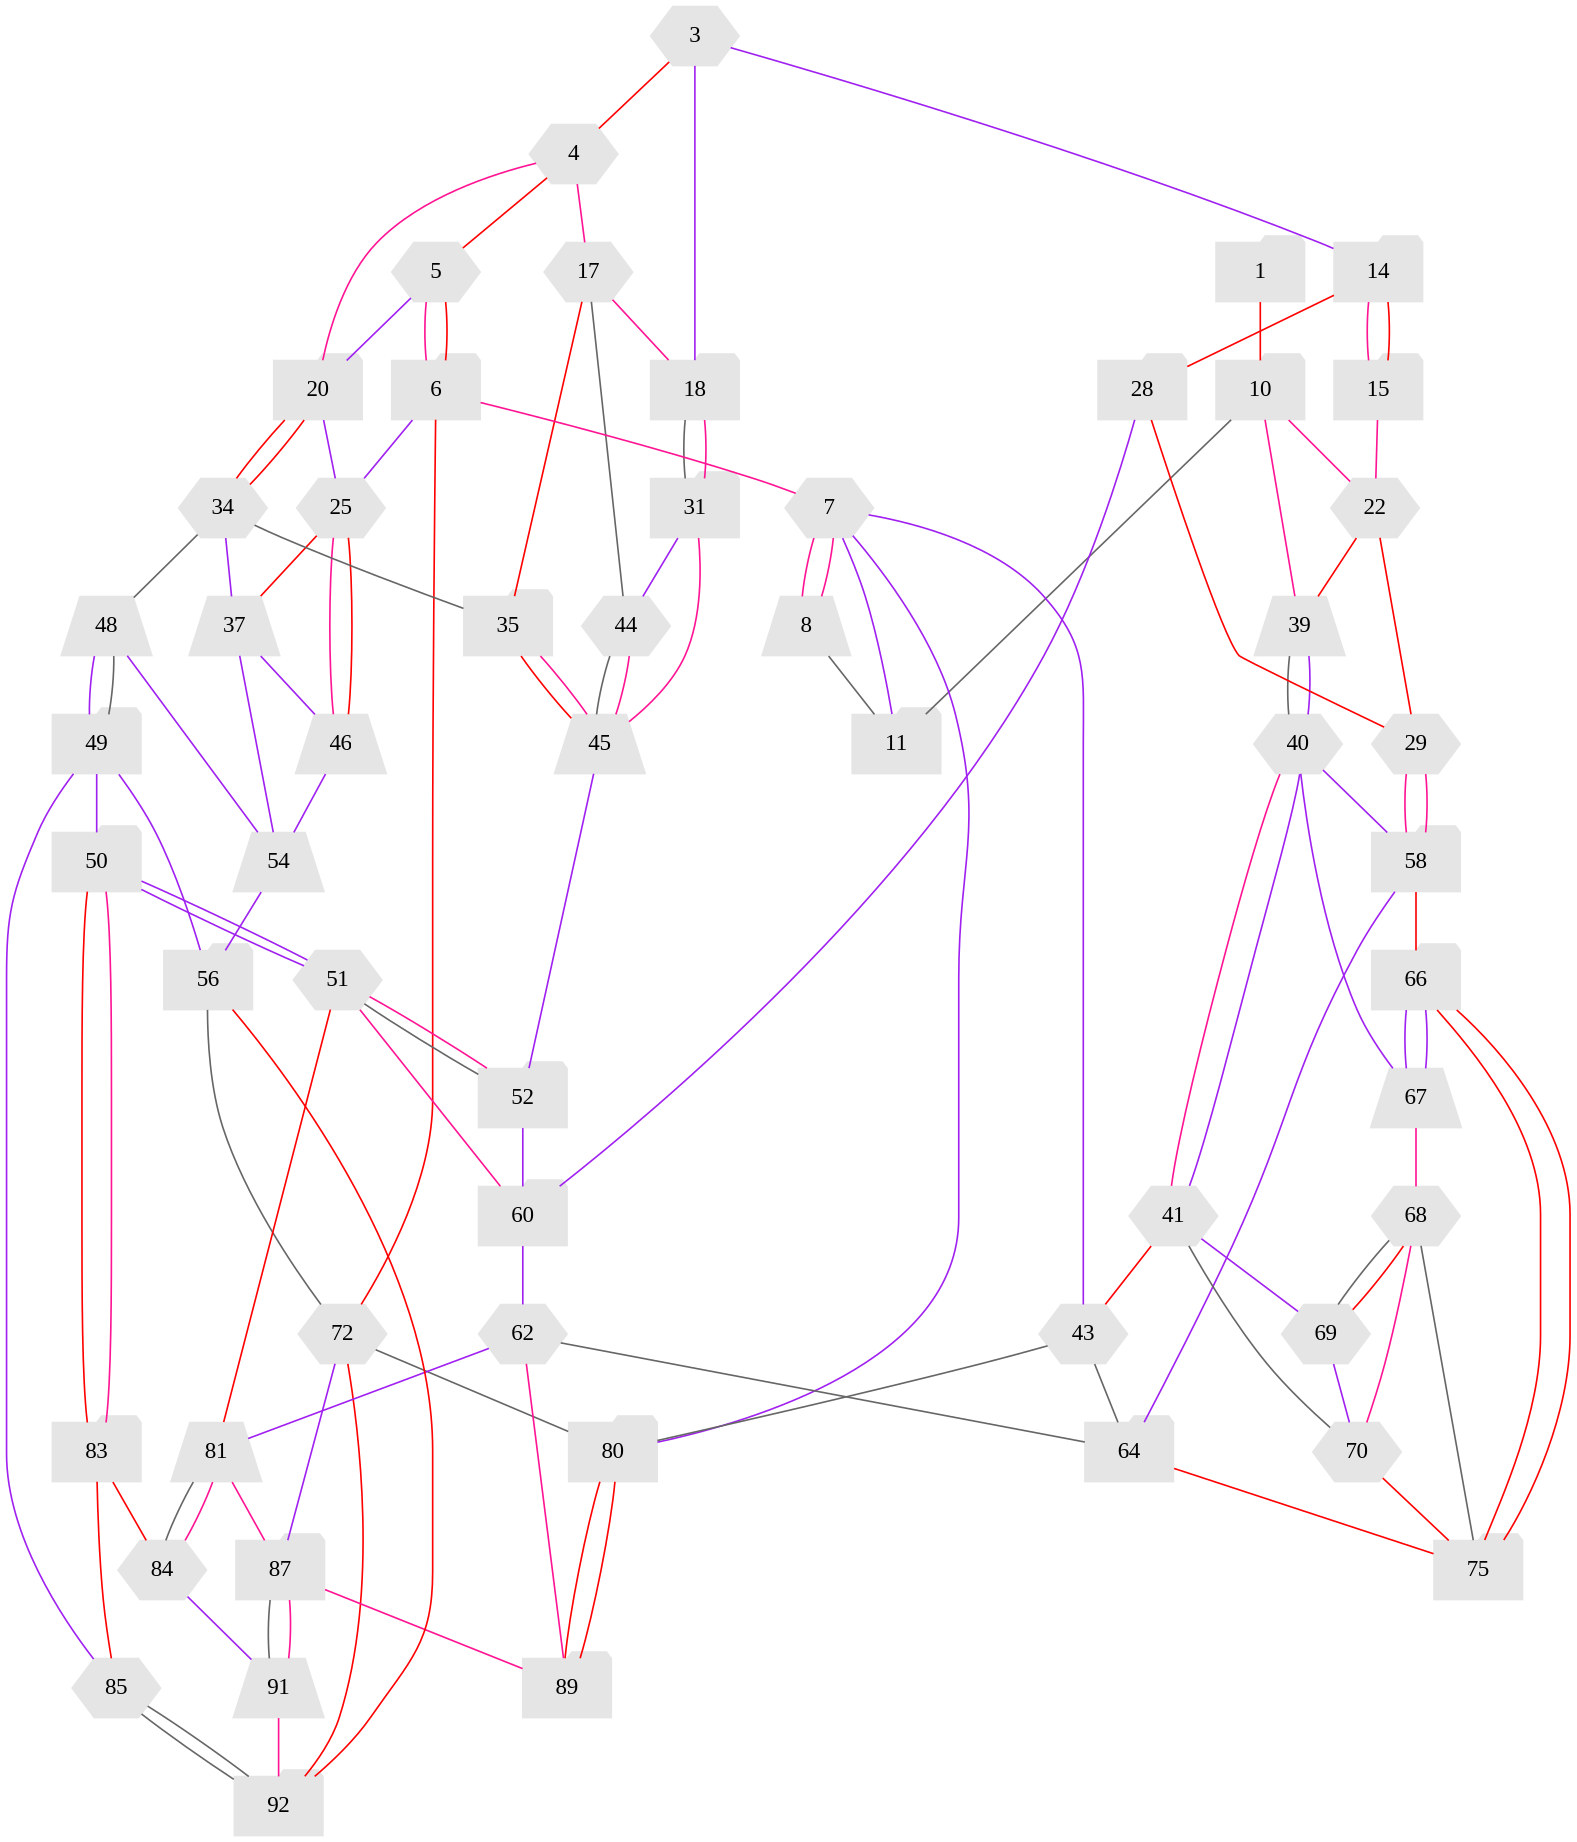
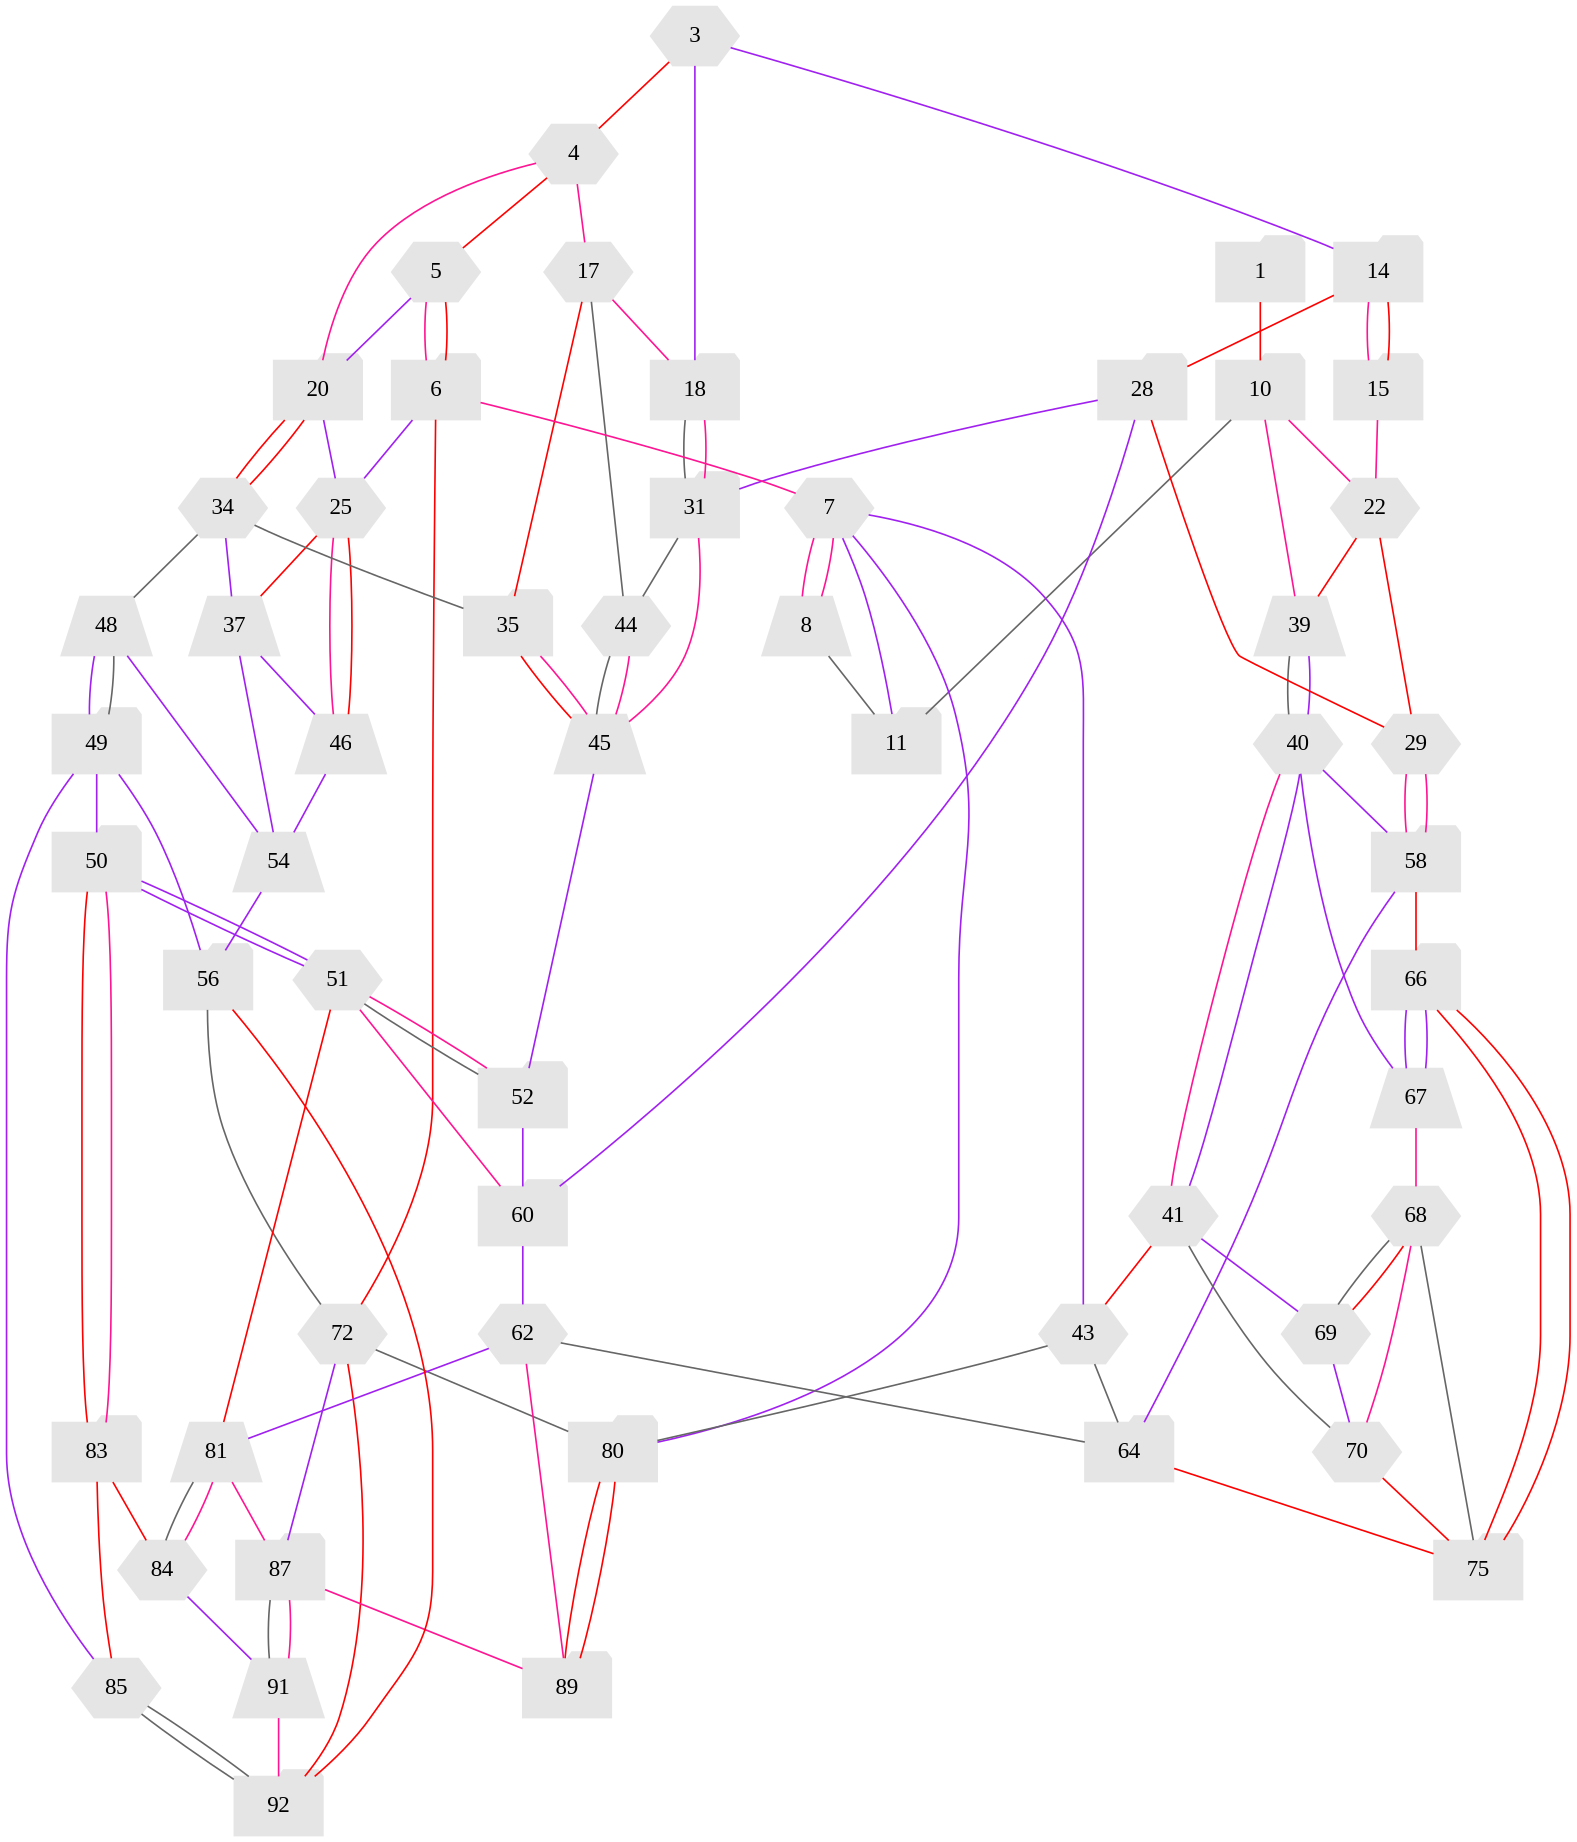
edge "28" -- "31": added
edge "31" -- "44": color purple -> gray40
